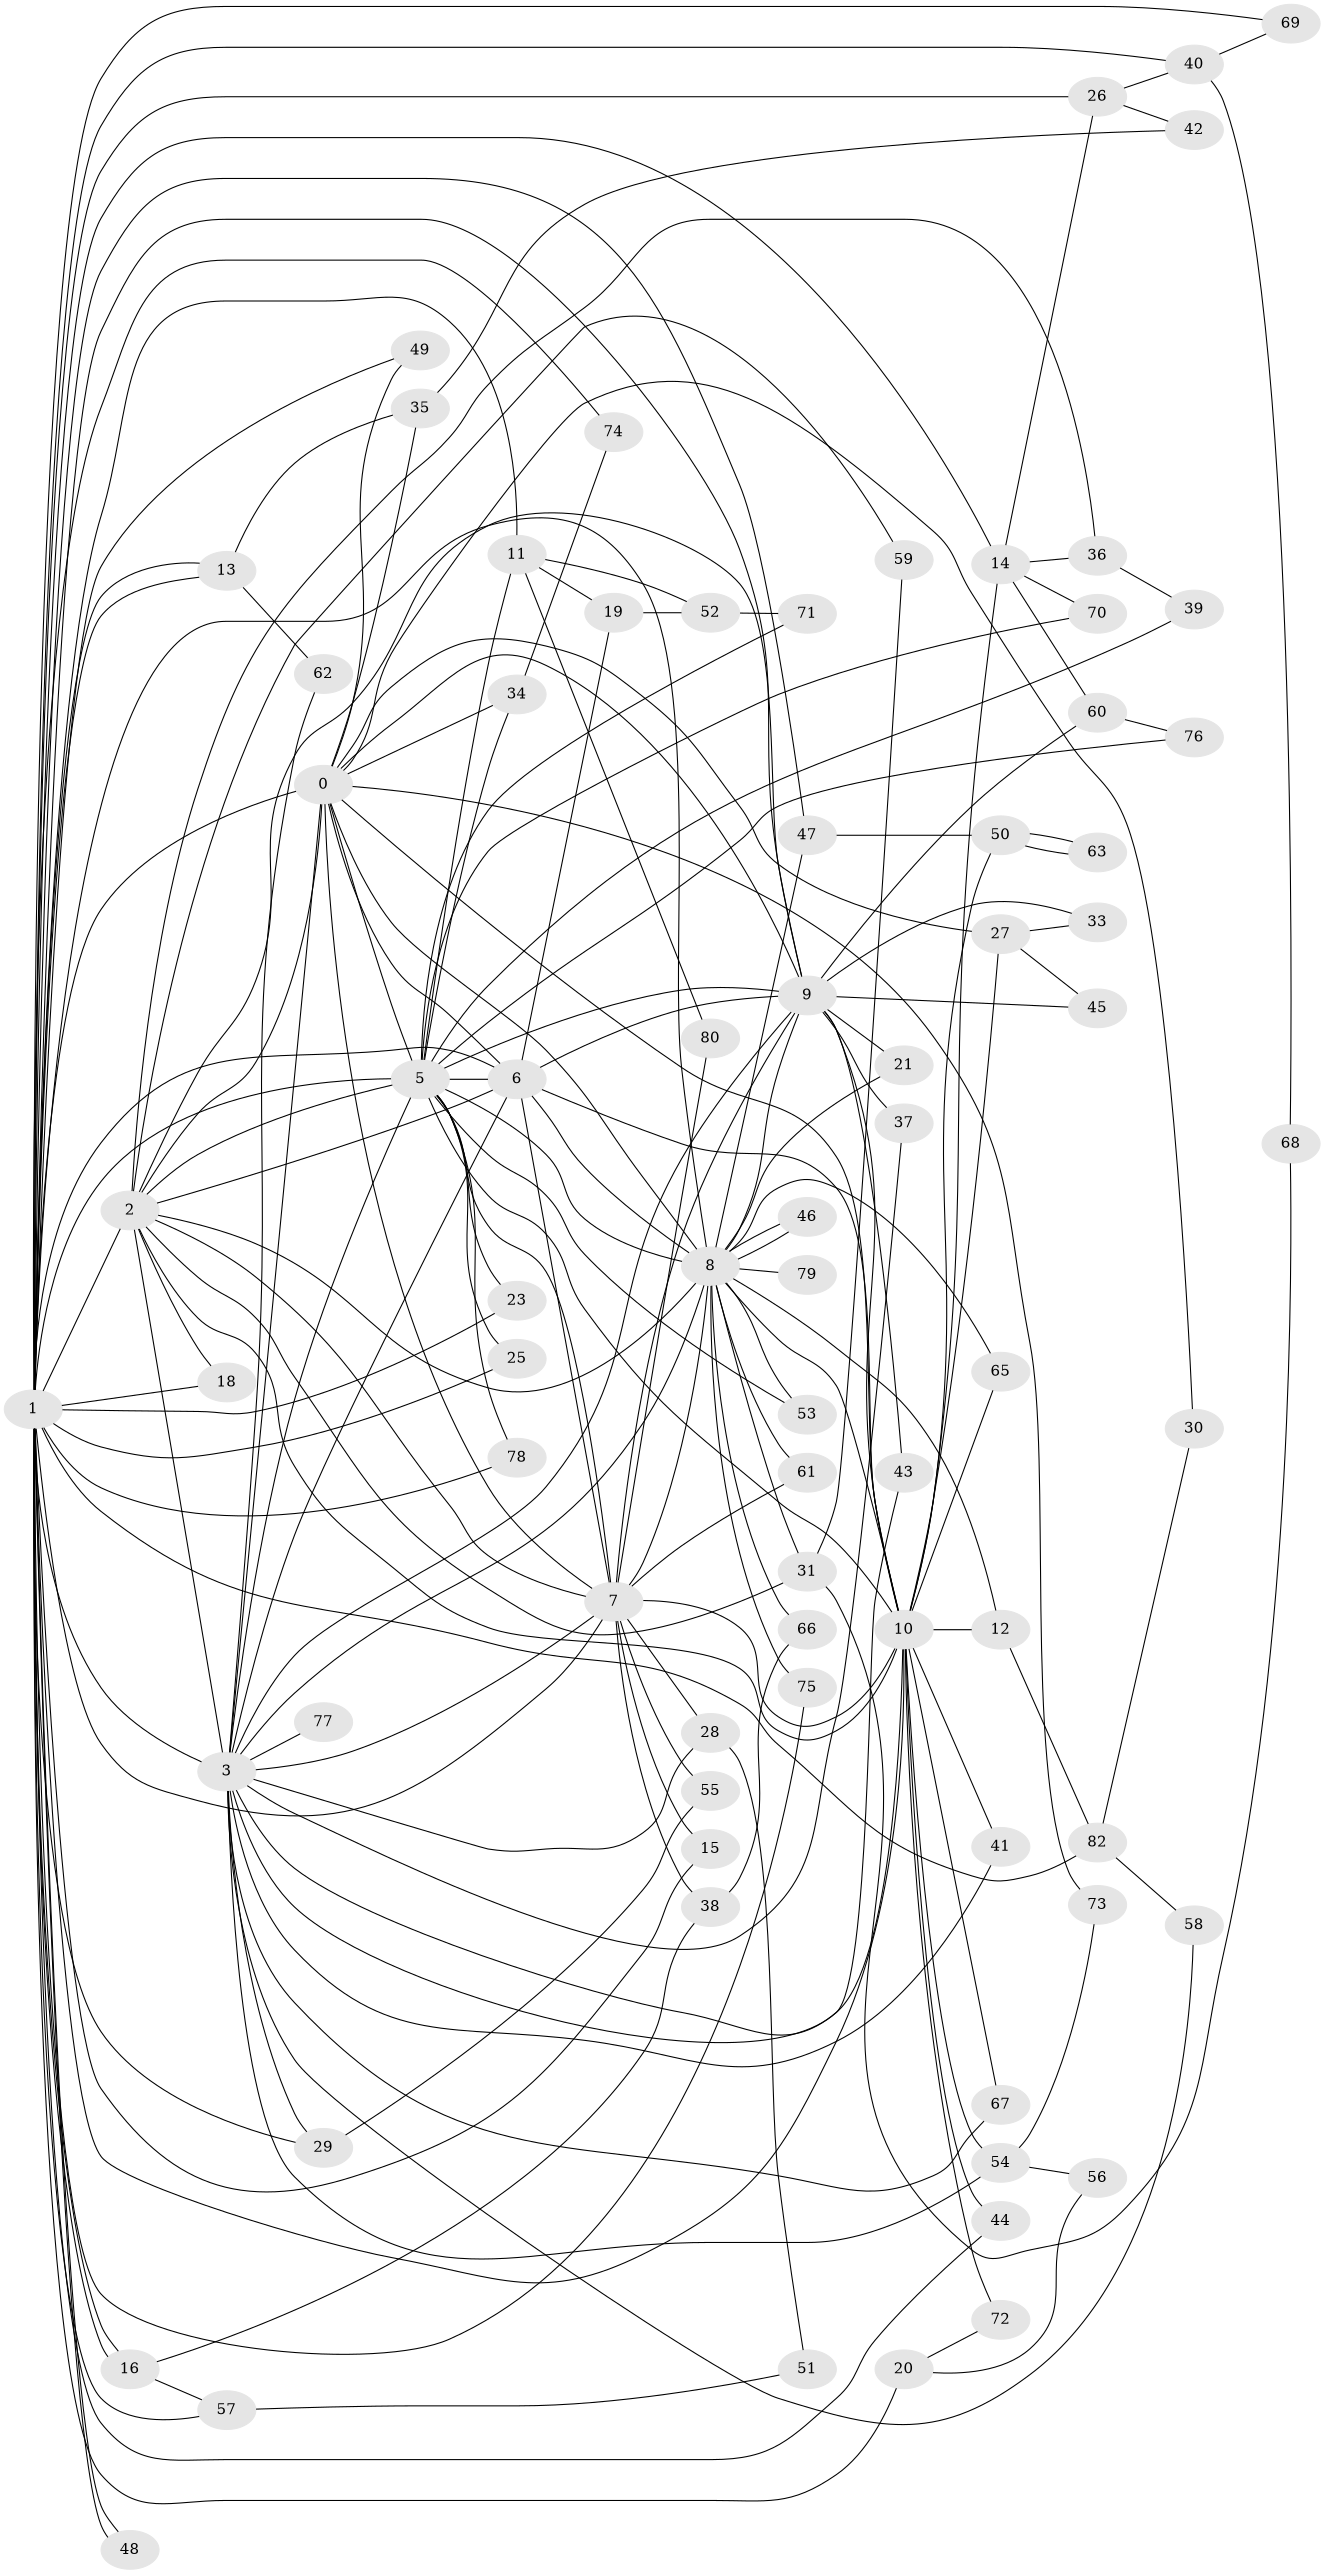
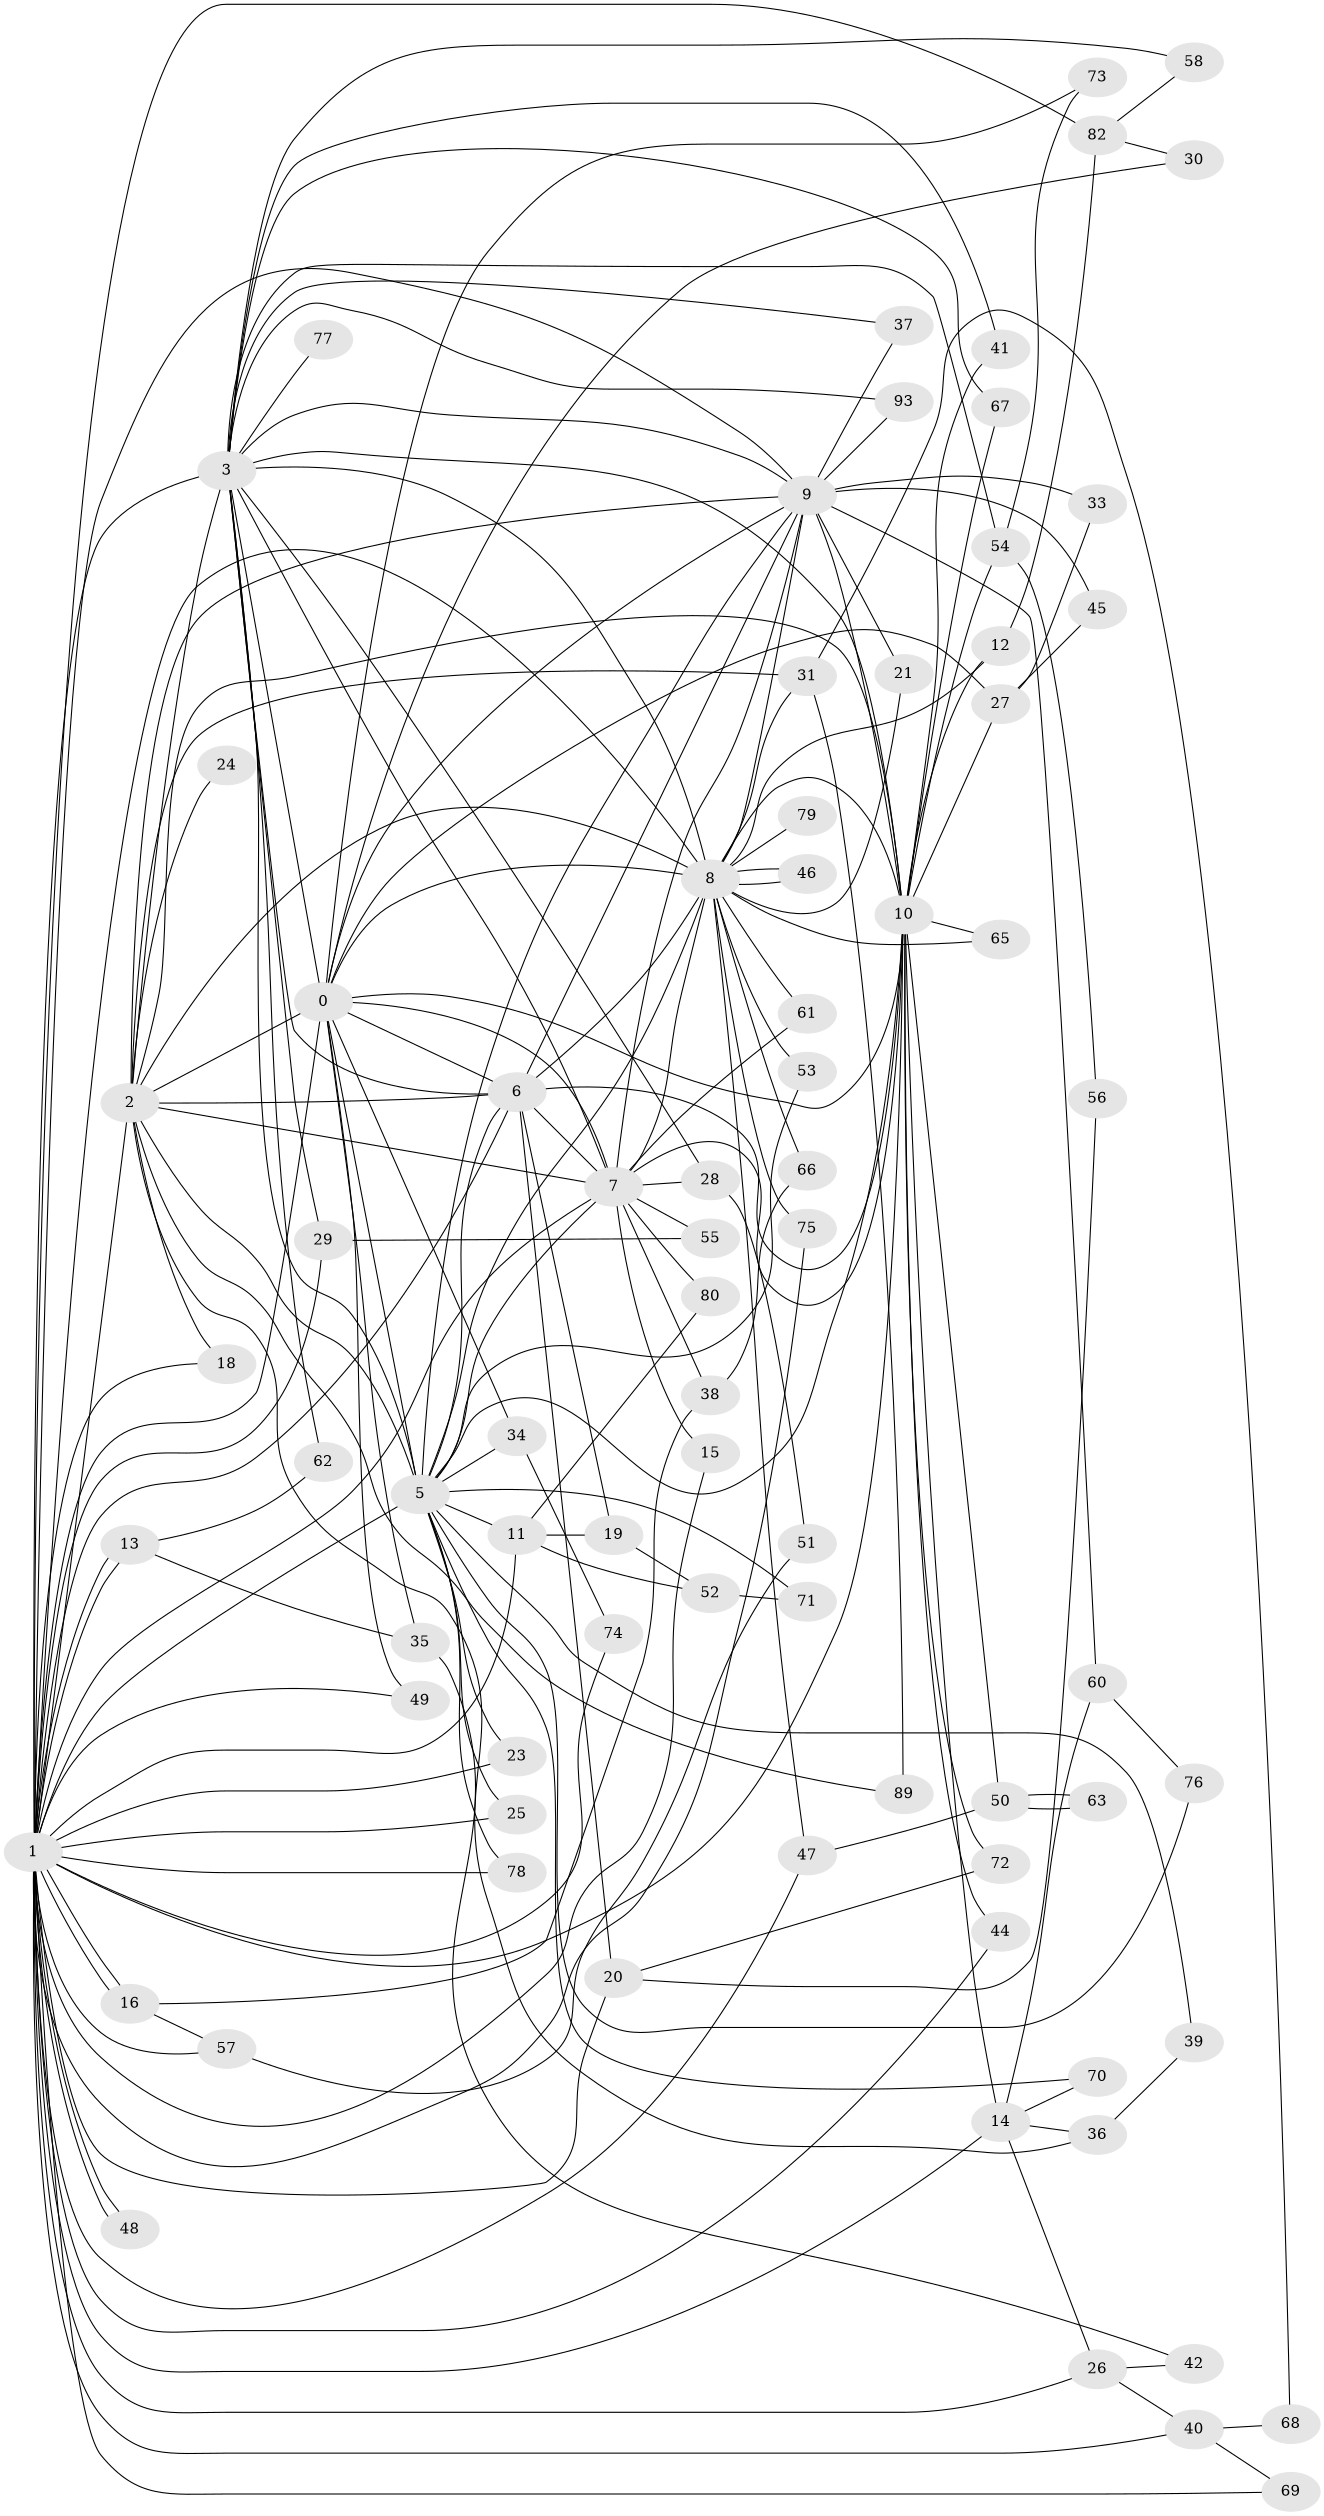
node "59": label "59" -> "89"
node "24": added
node "43": label "43" -> "93"
edge "6" -- "20": added
